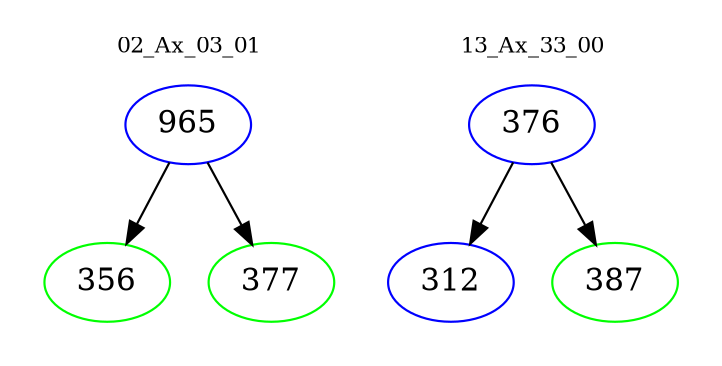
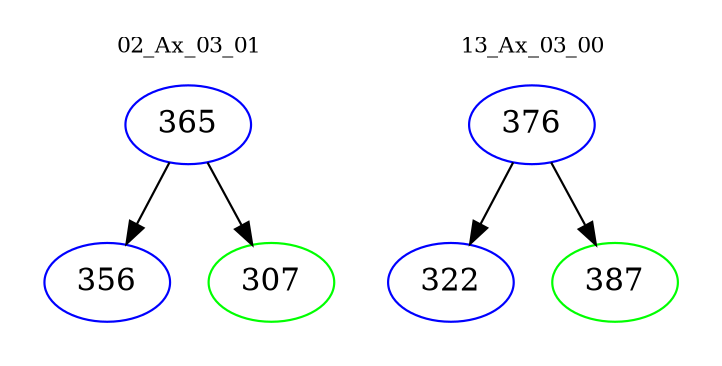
cluster "13_Ax_33_00": label "13_Ax_33_00" -> "13_Ax_03_00"
node "965": label "965" -> "365"
node "356": color green -> blue
node "377": label "377" -> "307"
node "312": label "312" -> "322"
